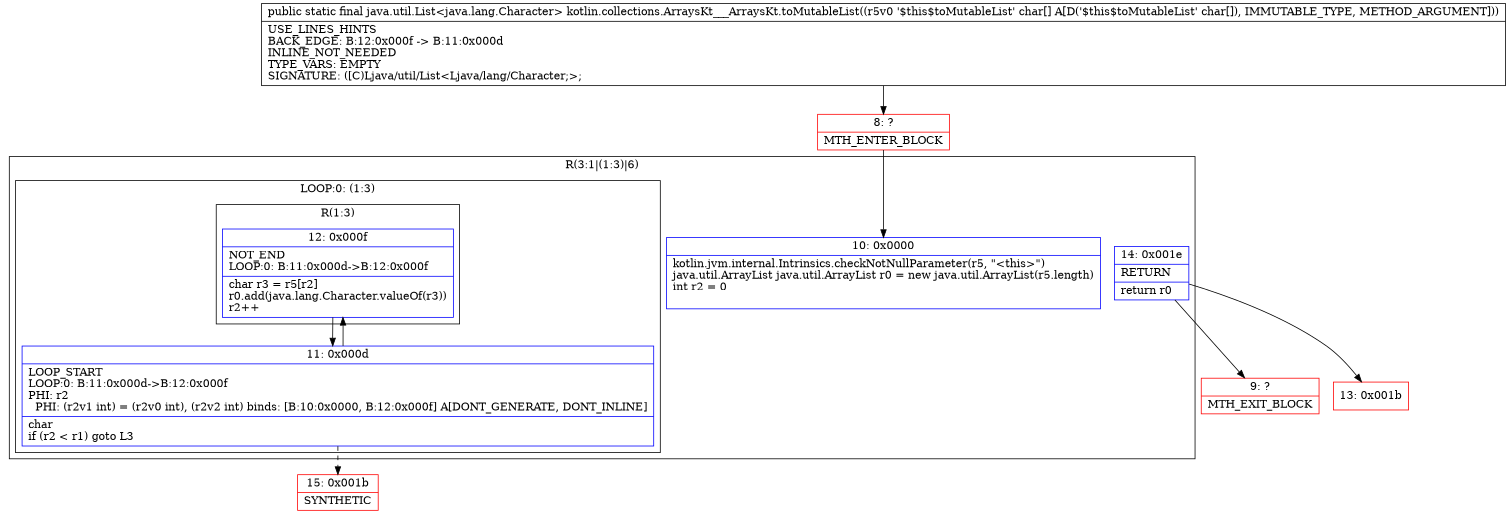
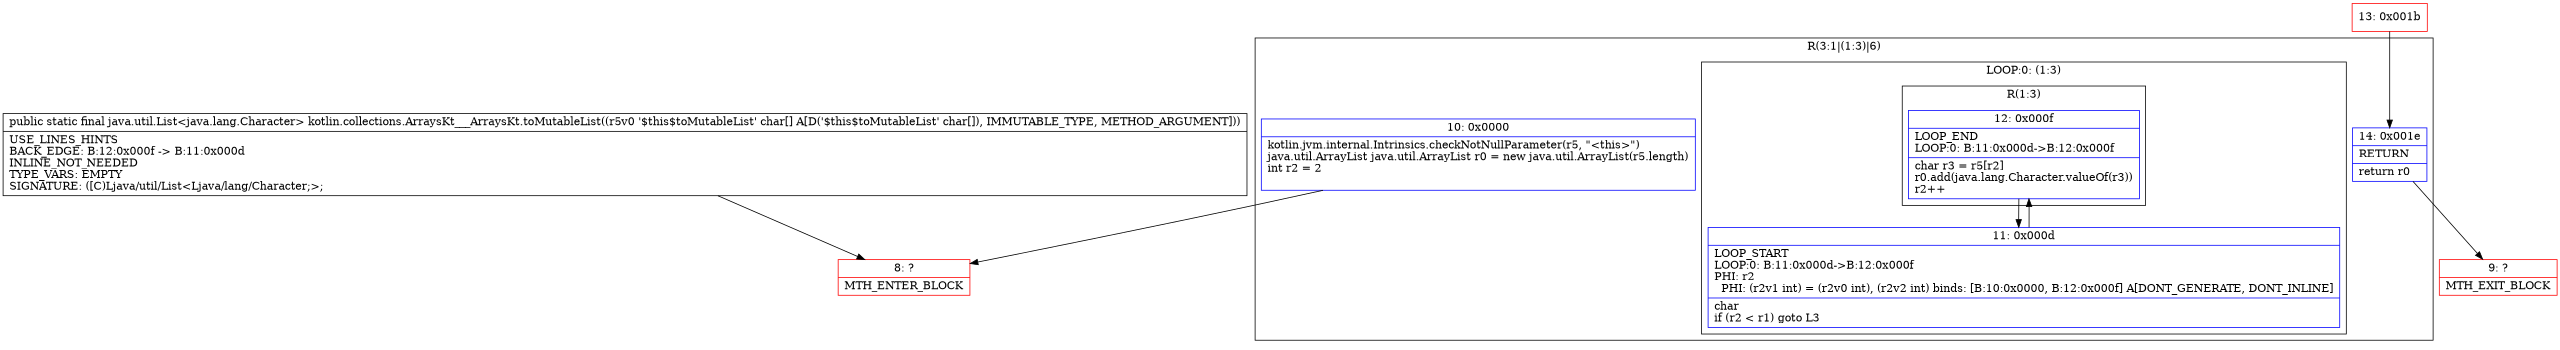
edge "8: ?" -> "10: 0x0000": reversed
node "12: 0x000f": text "NOT_END" -> "LOOP_END"
node "10: 0x0000": text "int r2 = 0" -> "int r2 = 2"
edge "14: 0x001e" -> "13: 0x001b": reversed
node "15: 0x001b": removed
